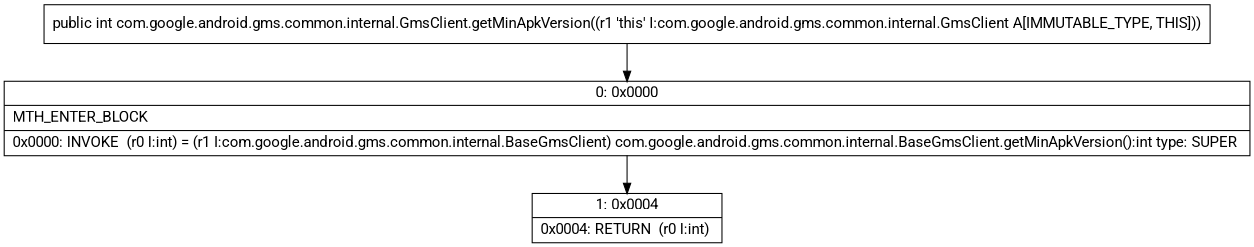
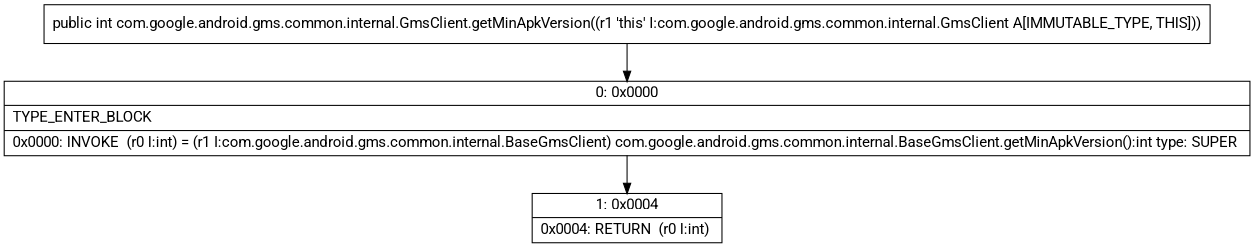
node "0: 0x0000": text "MTH_ENTER_BLOCK" -> "TYPE_ENTER_BLOCK"
